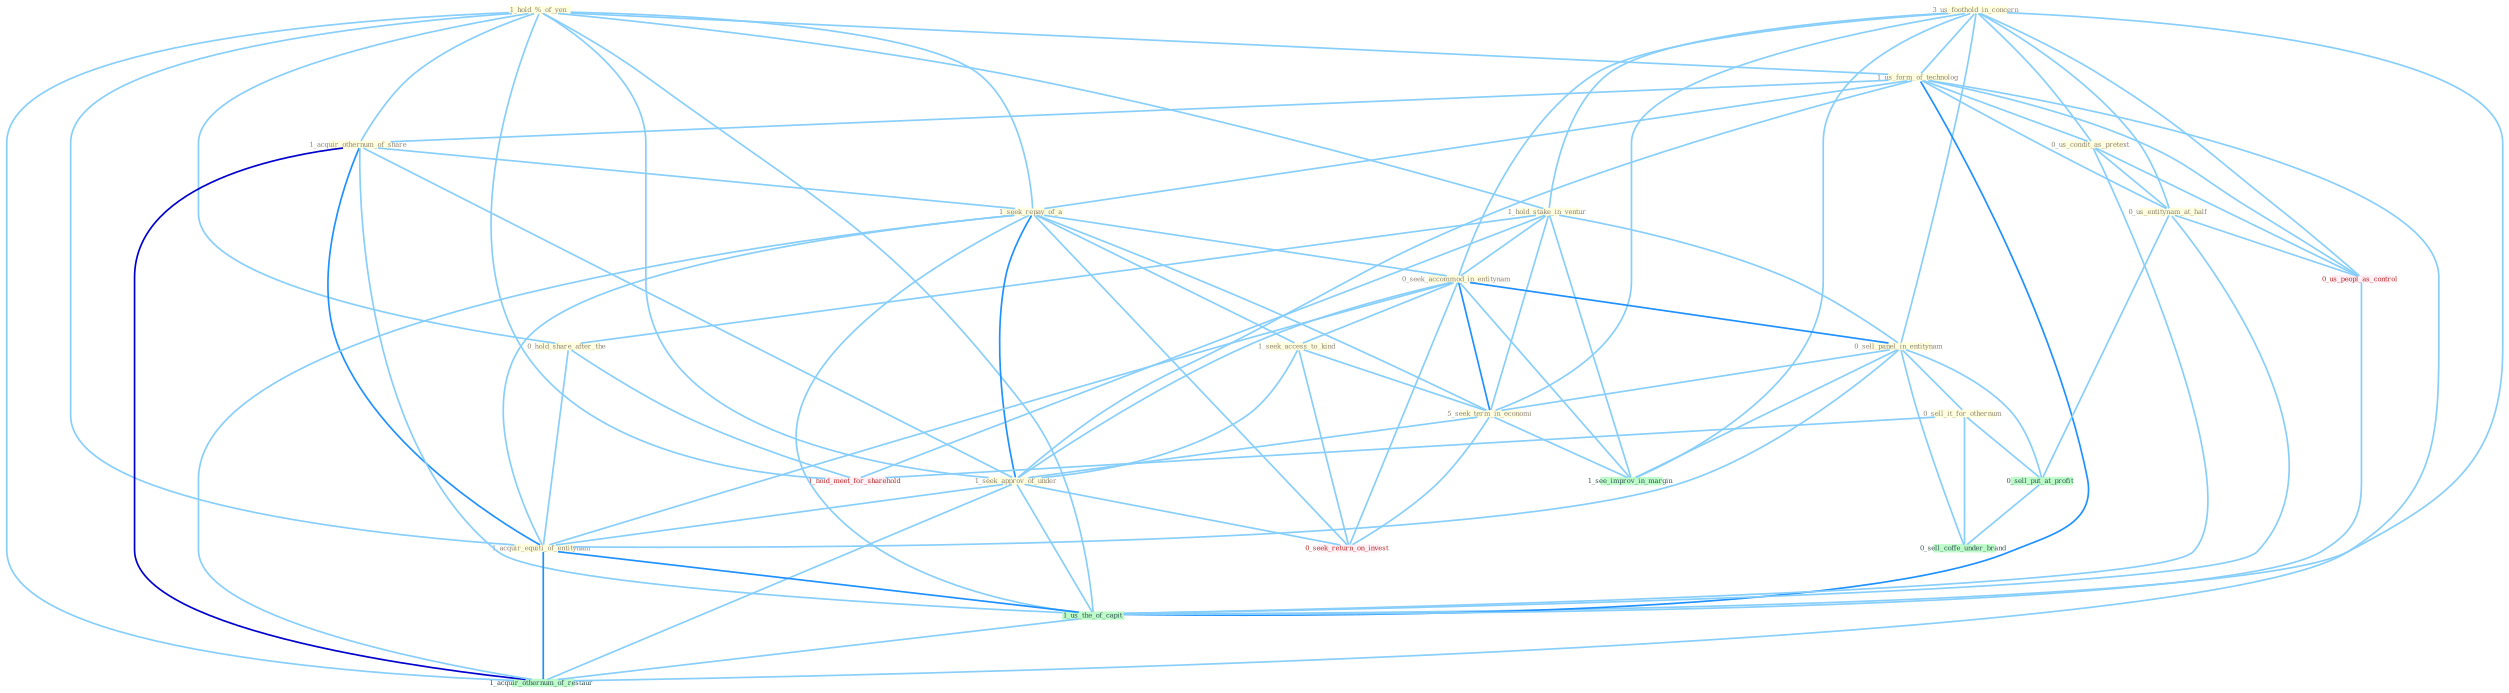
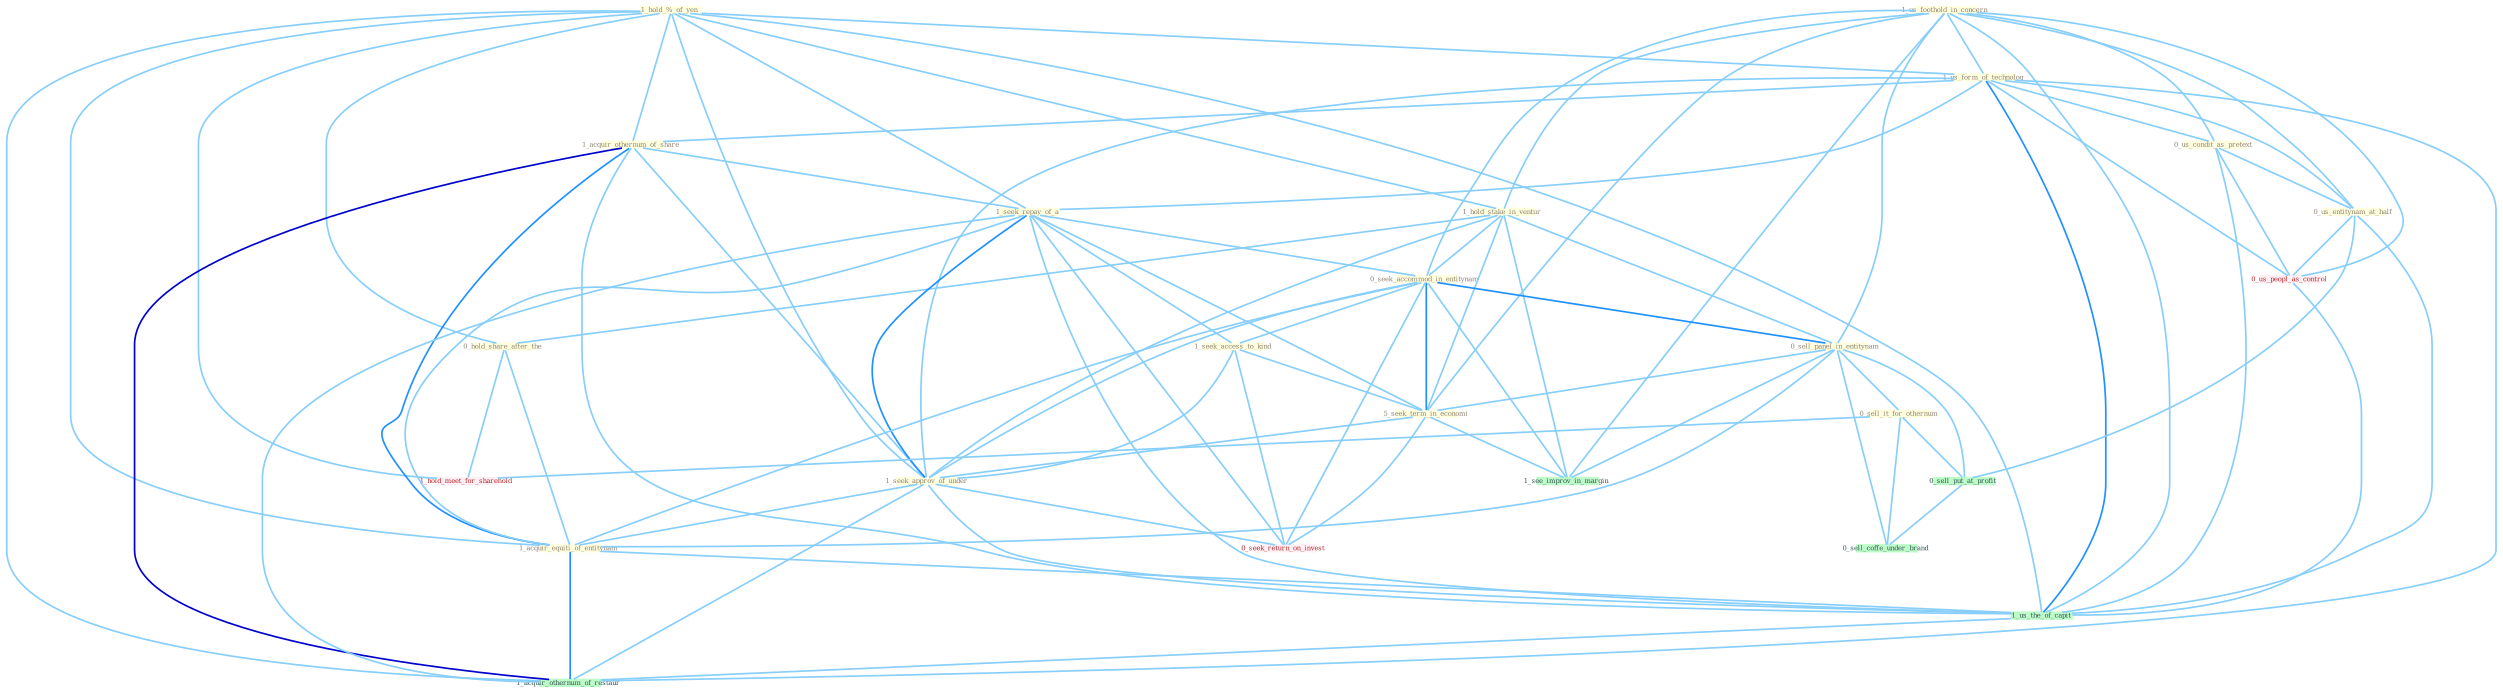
node "3_us_foothold_in_concern": label "3_us_foothold_in_concern" -> "1_us_foothold_in_concern"
edge "1_hold_stake_in_ventur" -- "1_hold_meet_for_sharehold": now "1_hold_stake_in_ventur" -- "1_seek_approv_of_under"
edge "1_acquir_equiti_of_entitynam" -- "1_us_the_of_capit": color #1e90ff -> #87cefa
